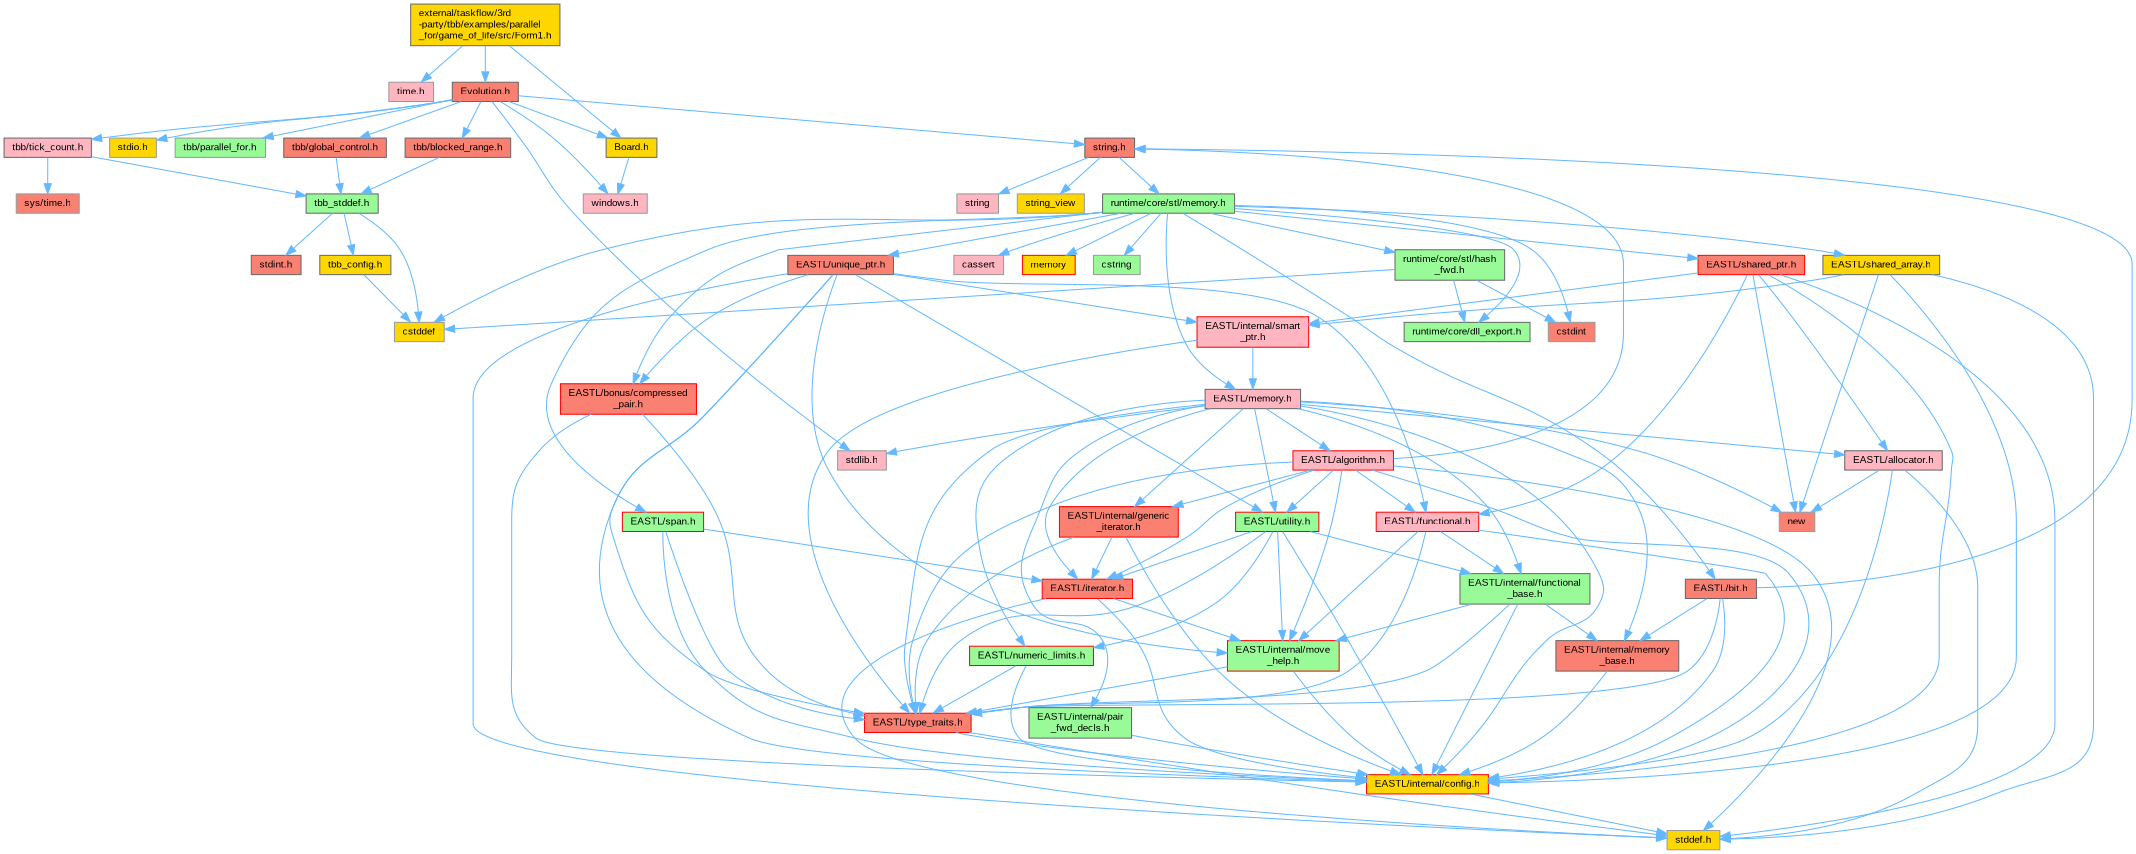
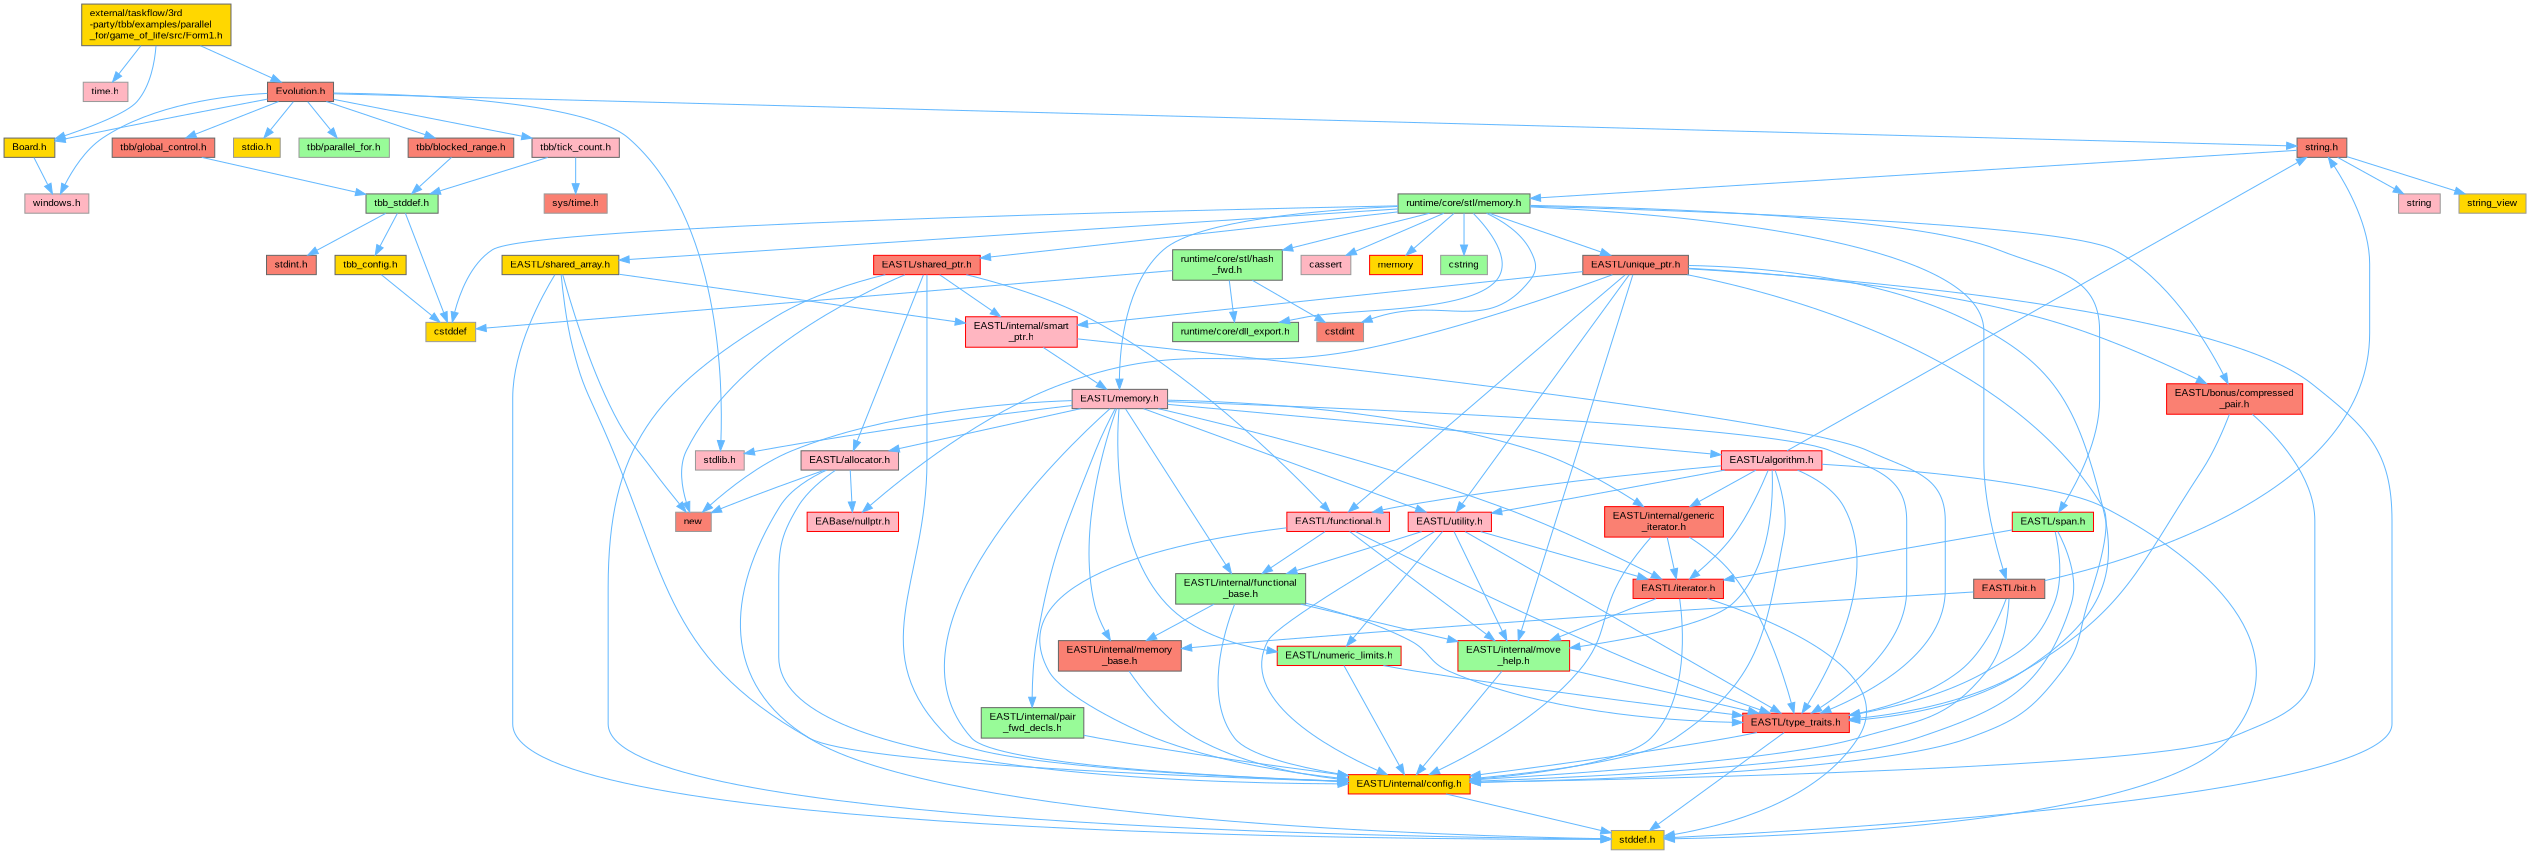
node "EABase/nullptr.h": added
node "EASTL/utility.h": fillcolor palegreen -> lightpink
